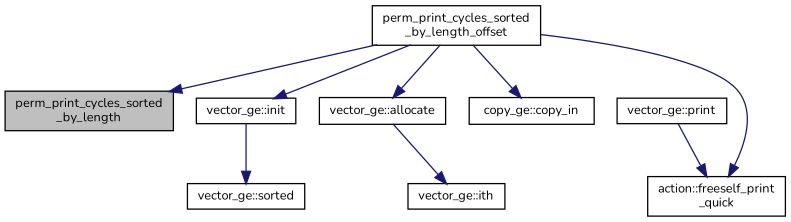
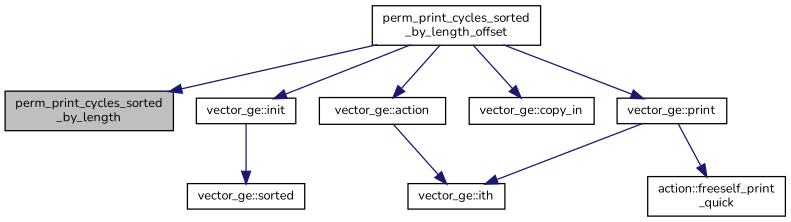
edge "perm_print_cycles_sorted _by_length_offset" -> "action::freeself_print _quick": now "perm_print_cycles_sorted _by_length_offset" -> "vector_ge::print"
node "vector_ge::allocate": label "vector_ge::allocate" -> "vector_ge::action"
node "copy_ge::copy_in": label "copy_ge::copy_in" -> "vector_ge::copy_in"
edge "vector_ge::print" -> "vector_ge::ith": added
